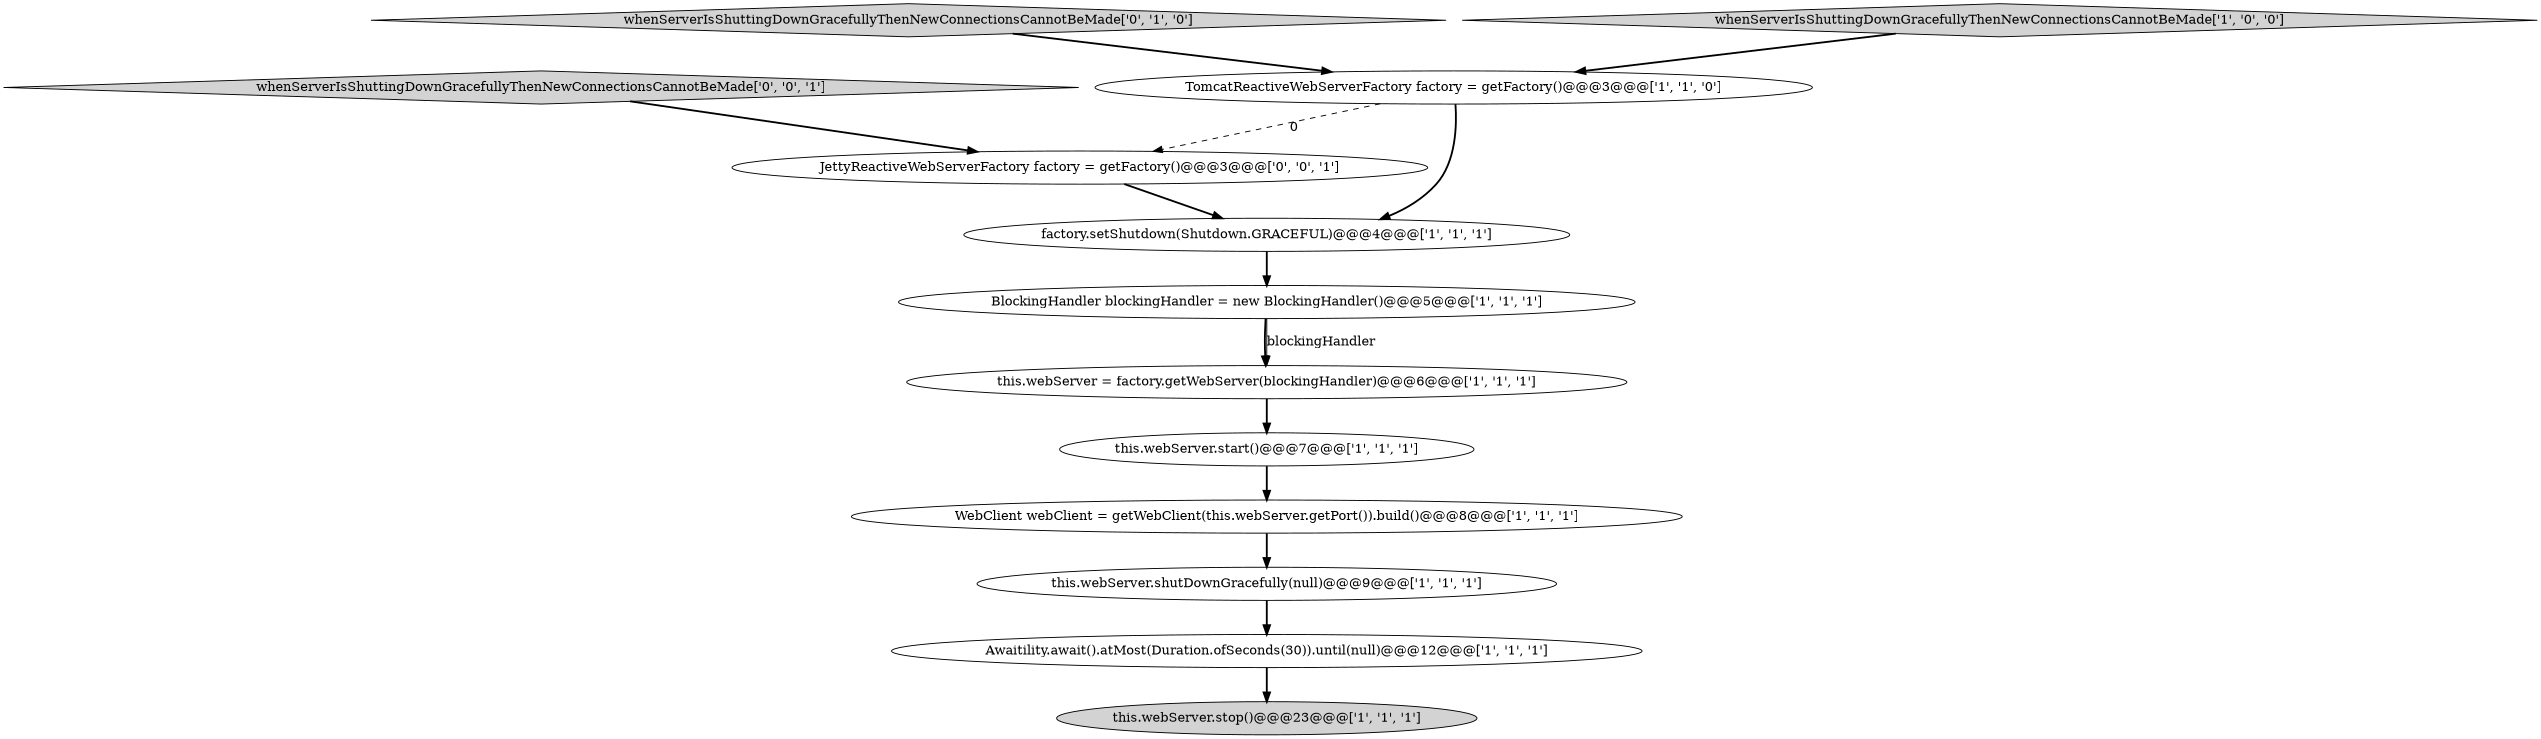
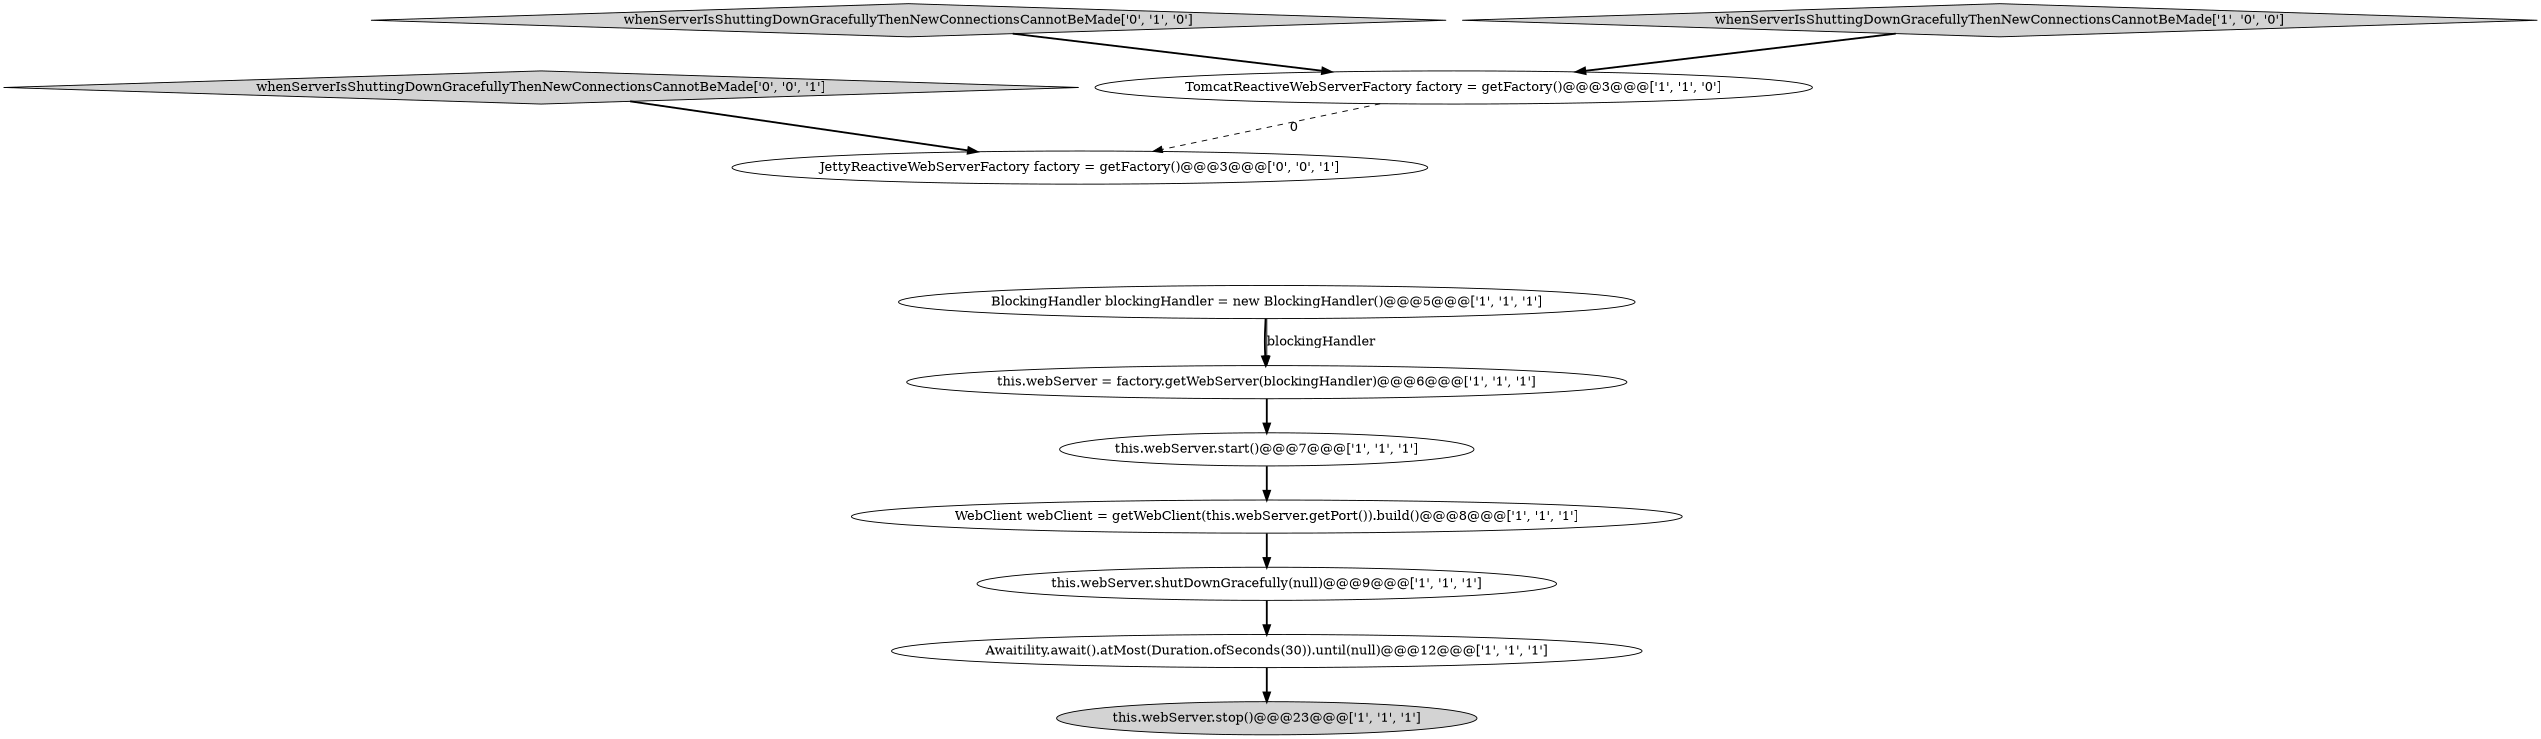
node "factory.setShutdown(Shutdown.GRACEFUL)@@@4@@@['1', '1', '1']": removed
